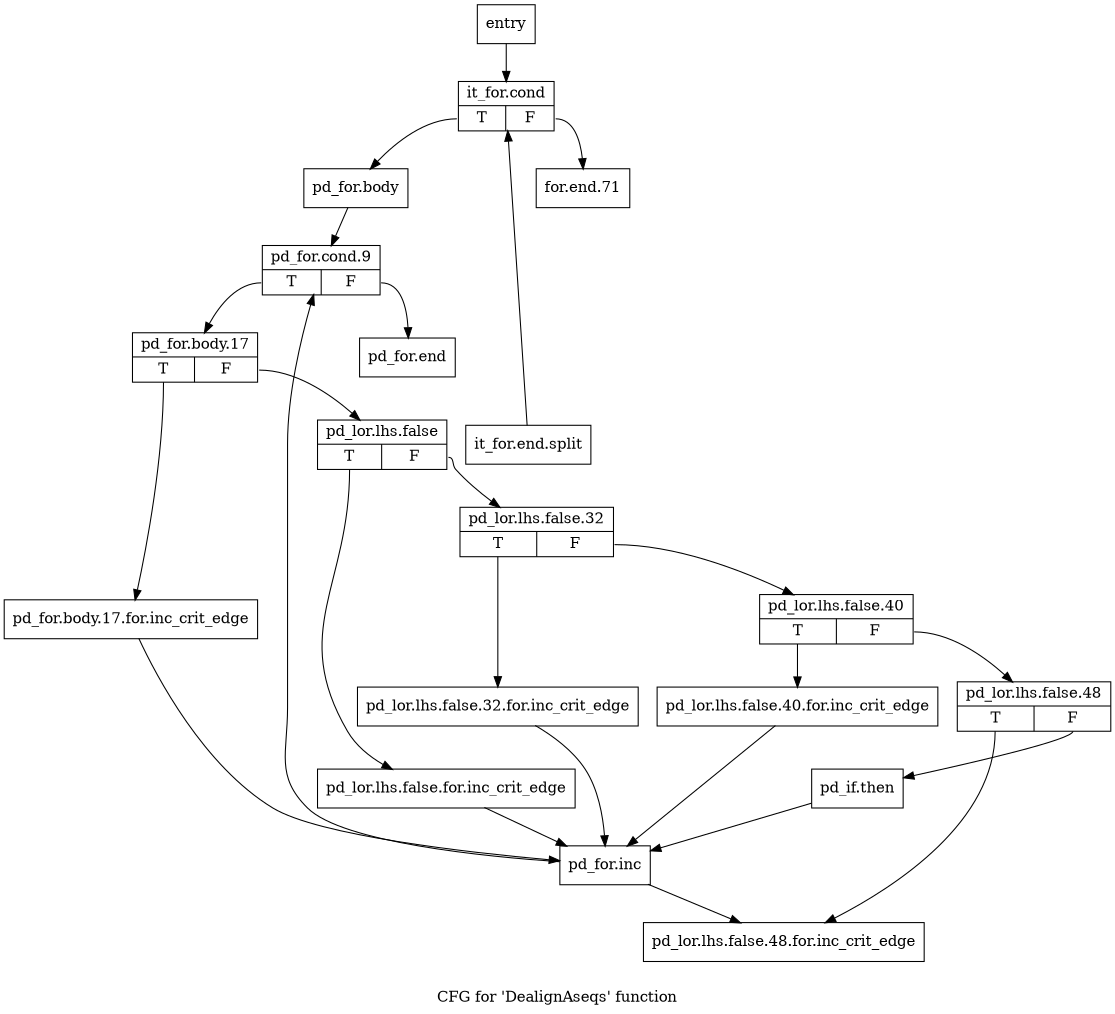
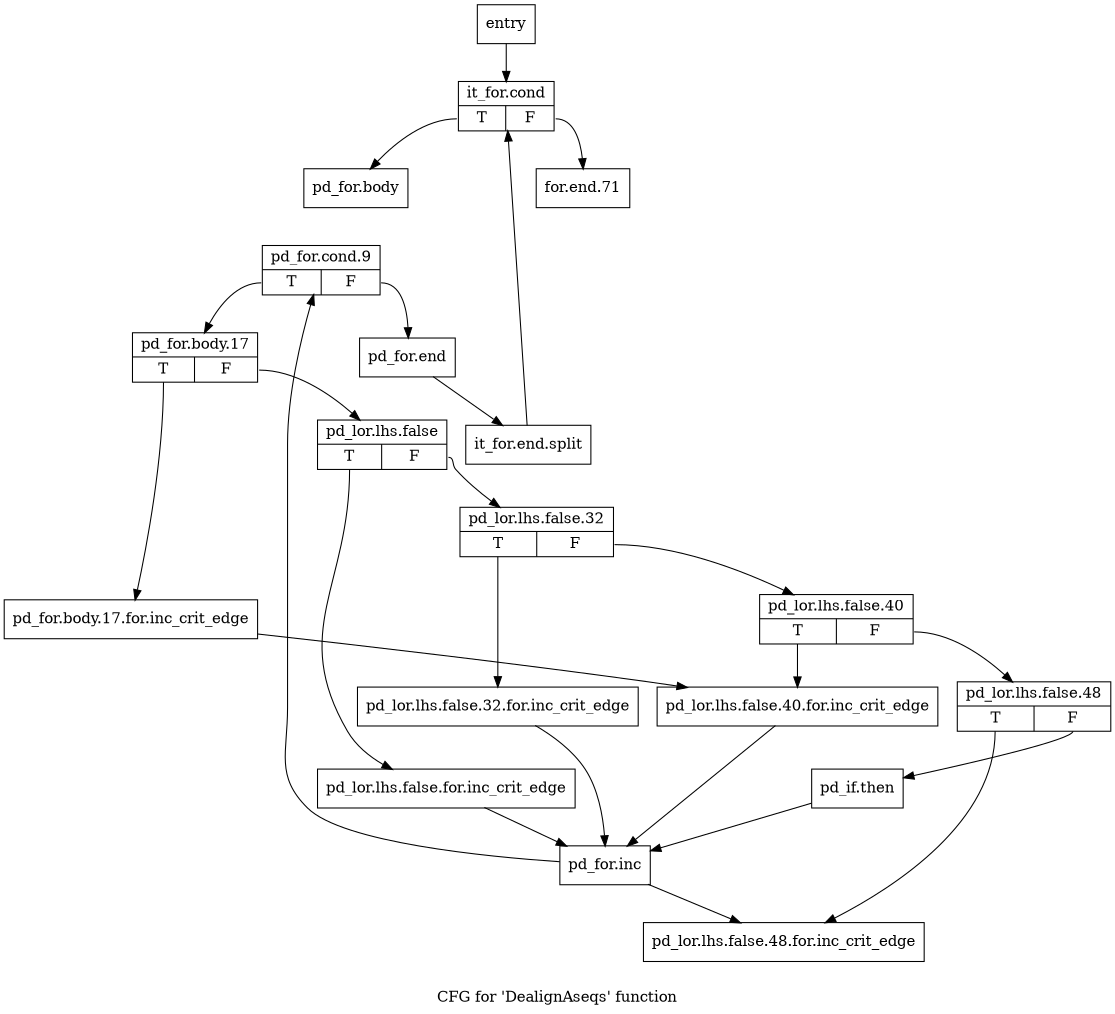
edge "pd_for.body" -> "pd_for.cond.9": removed
edge "pd_for.end" -> "it_for.end.split": added
edge "pd_for.body.17.for.inc_crit_edge" -> "pd_for.inc": now "pd_for.body.17.for.inc_crit_edge" -> "pd_lor.lhs.false.40.for.inc_crit_edge"
